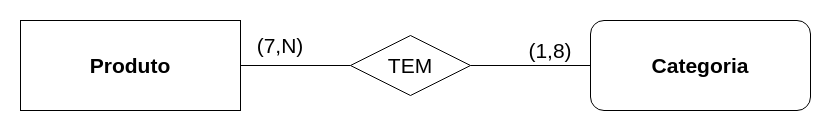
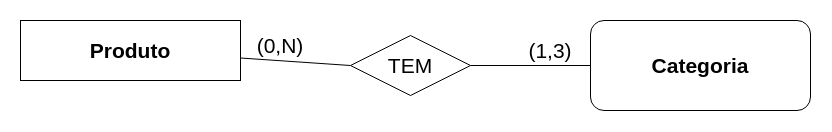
node "(7,N)": label "(7,N)" -> "(0,N)"
node "(1,8)": label "(1,8)" -> "(1,3)"
node "Produto": size 220x90 -> 220x60
